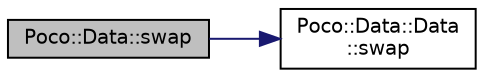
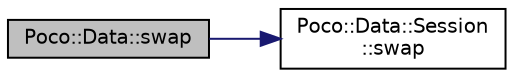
node "Poco::Data::Data ::swap": label "Poco::Data::Data ::swap" -> "Poco::Data::Session ::swap"
